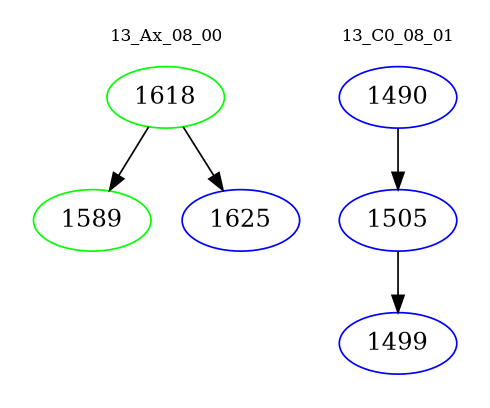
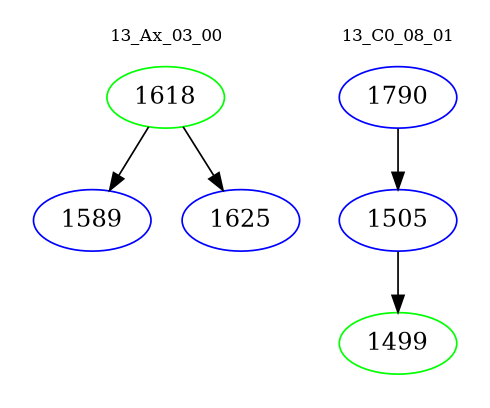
cluster "13_Ax_08_00": label "13_Ax_08_00" -> "13_Ax_03_00"
node "1490": label "1490" -> "1790"
node "1589": color green -> blue
node "1499": color blue -> green
